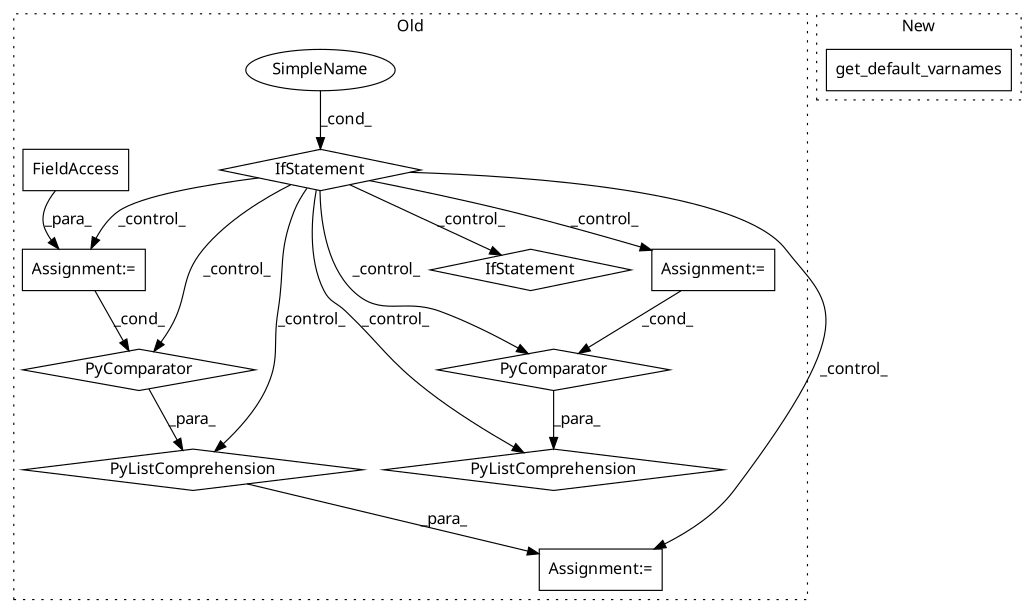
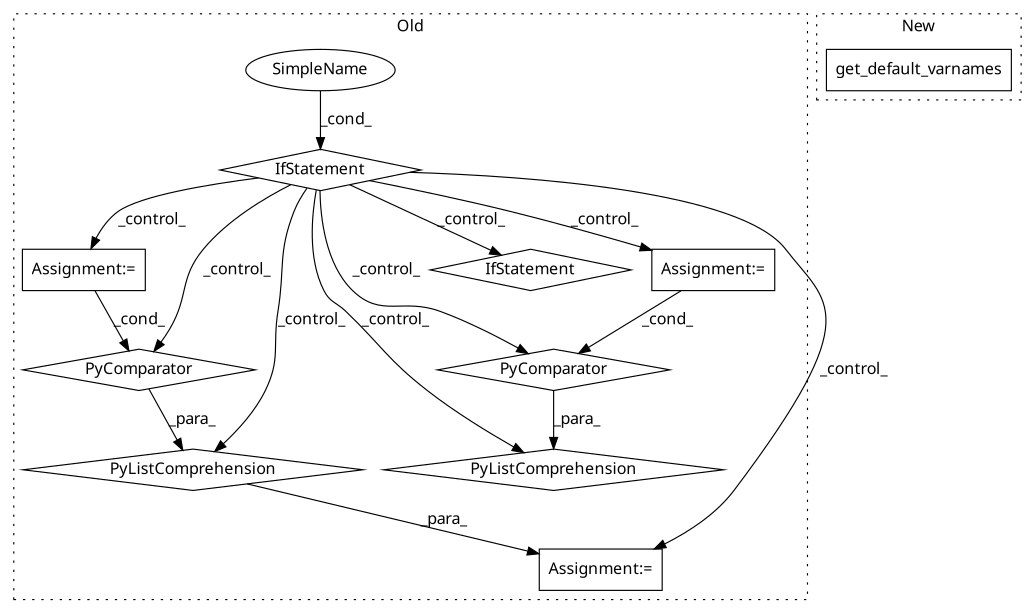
node "FieldAccess": removed
